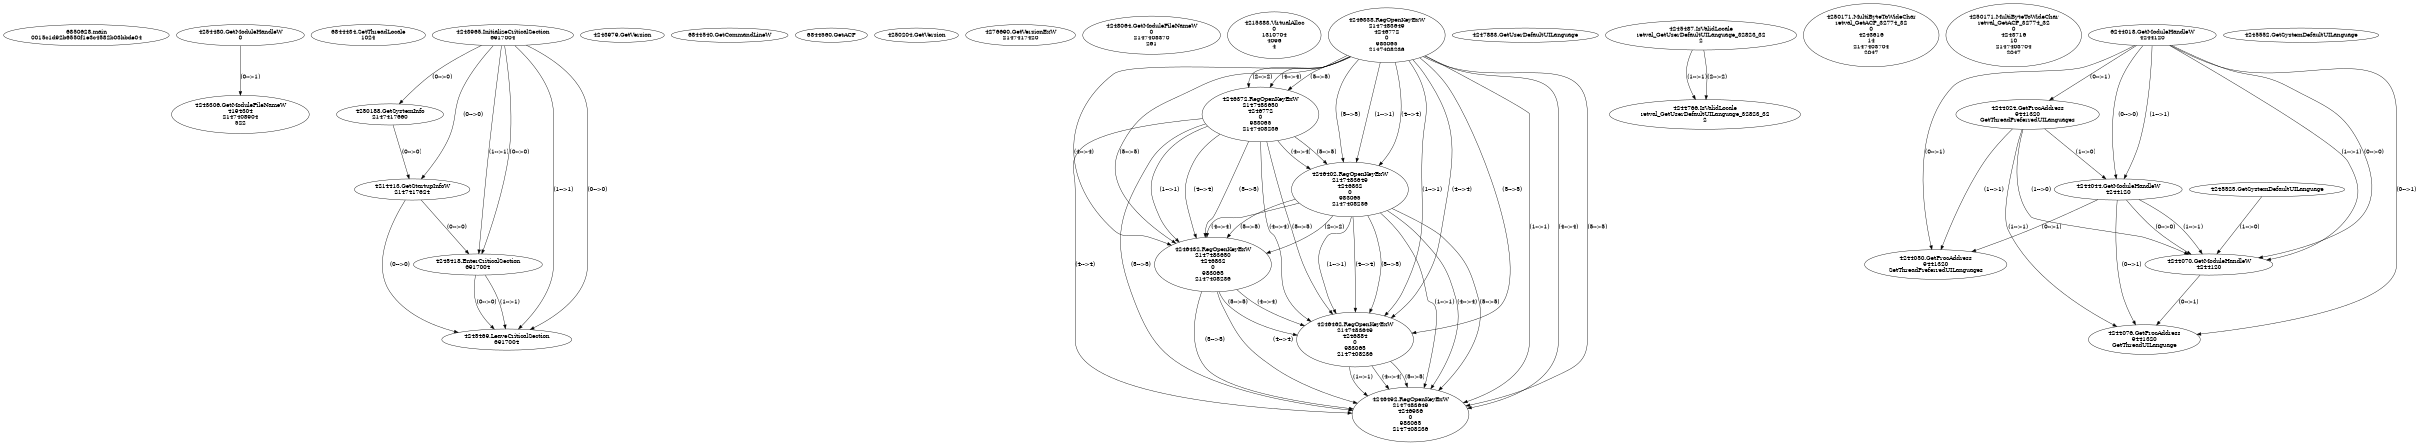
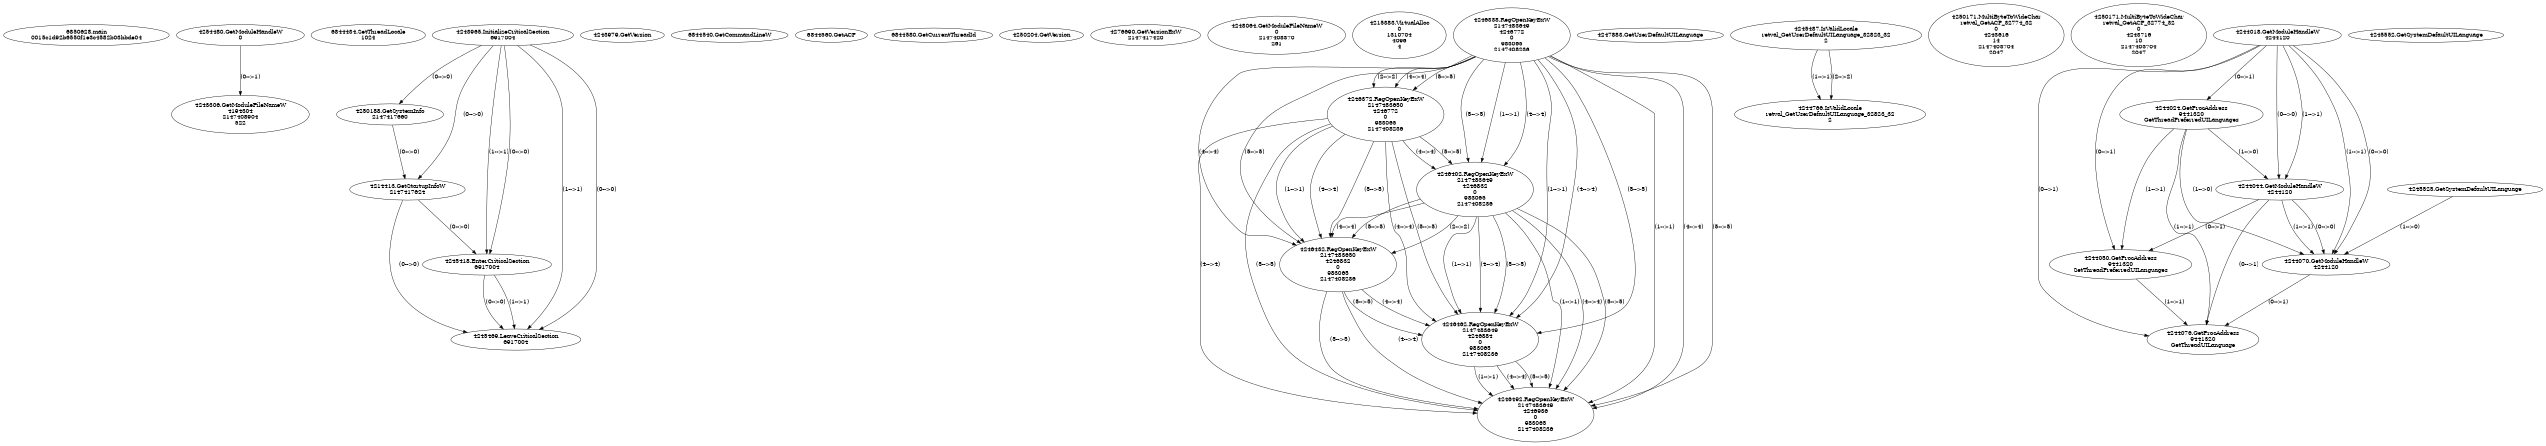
node "6844580.GetCurrentThreadId": added
node "6244018.GetModuleHandleW 4244120": label "6244018.GetModuleHandleW 4244120" -> "4244018.GetModuleHandleW 4244120"
edge "4244050.GetProcAddress 9441320 SetThreadPreferredUILanguages" -> "4244076.GetProcAddress 9441320 GetThreadUILanguage": added, label "(1-->1)"
